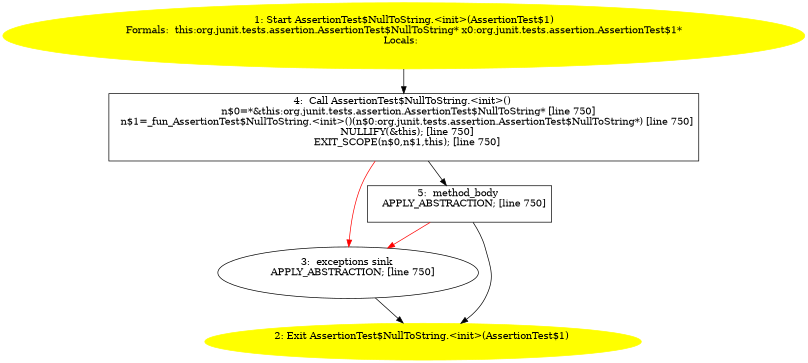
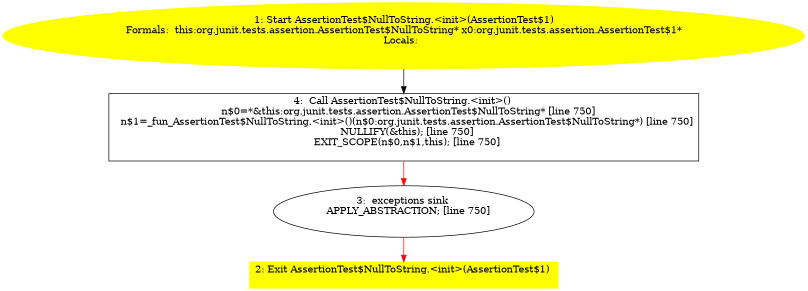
node "5:  method_body APPLY_ABSTRACTION; [line 750]": removed
edge "3:  exceptions sink APPLY_ABSTRACTION; [line 750]" -> "2: Exit AssertionTest$NullToString.<init>(AssertionTest$1)": color black -> red
node "2: Exit AssertionTest$NullToString.<init>(AssertionTest$1)": shape ellipse -> box
